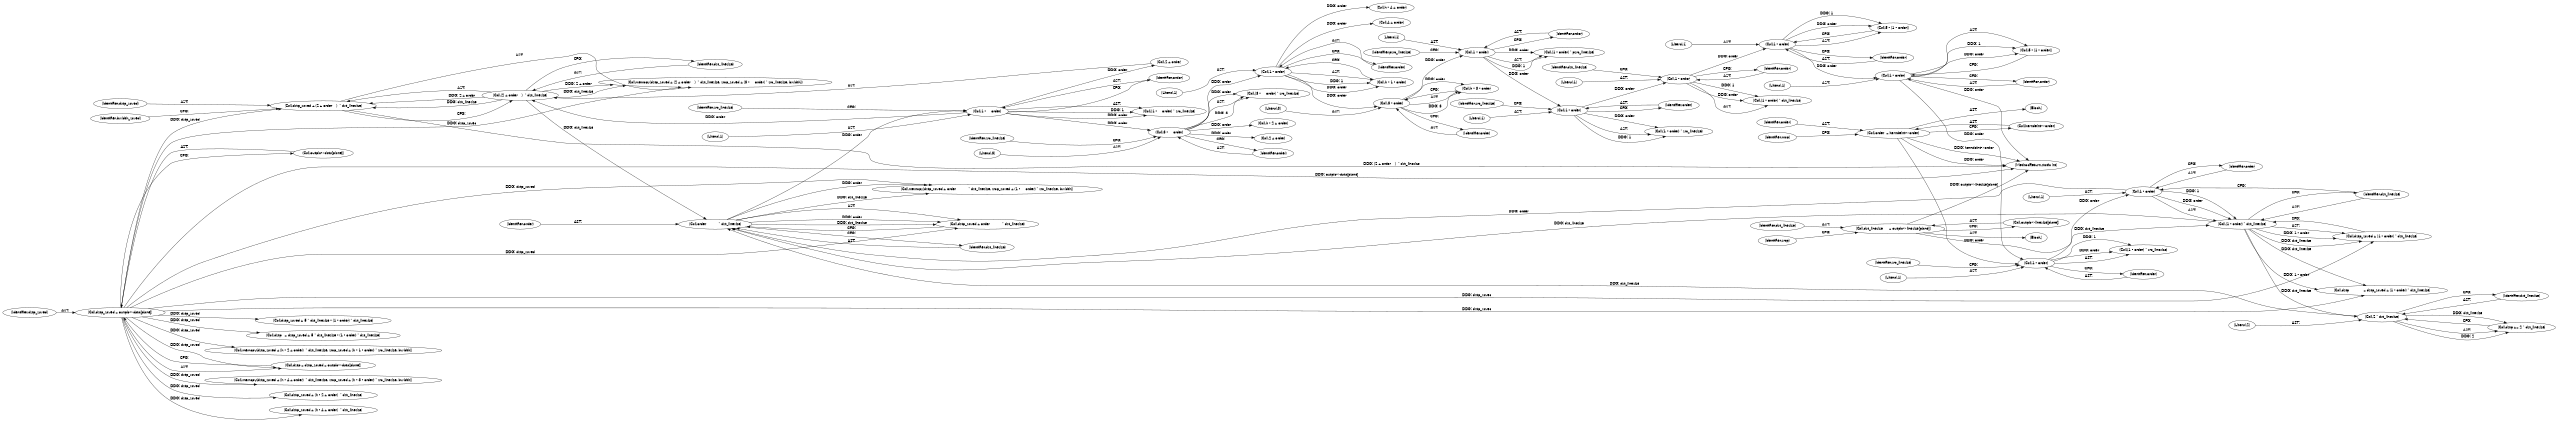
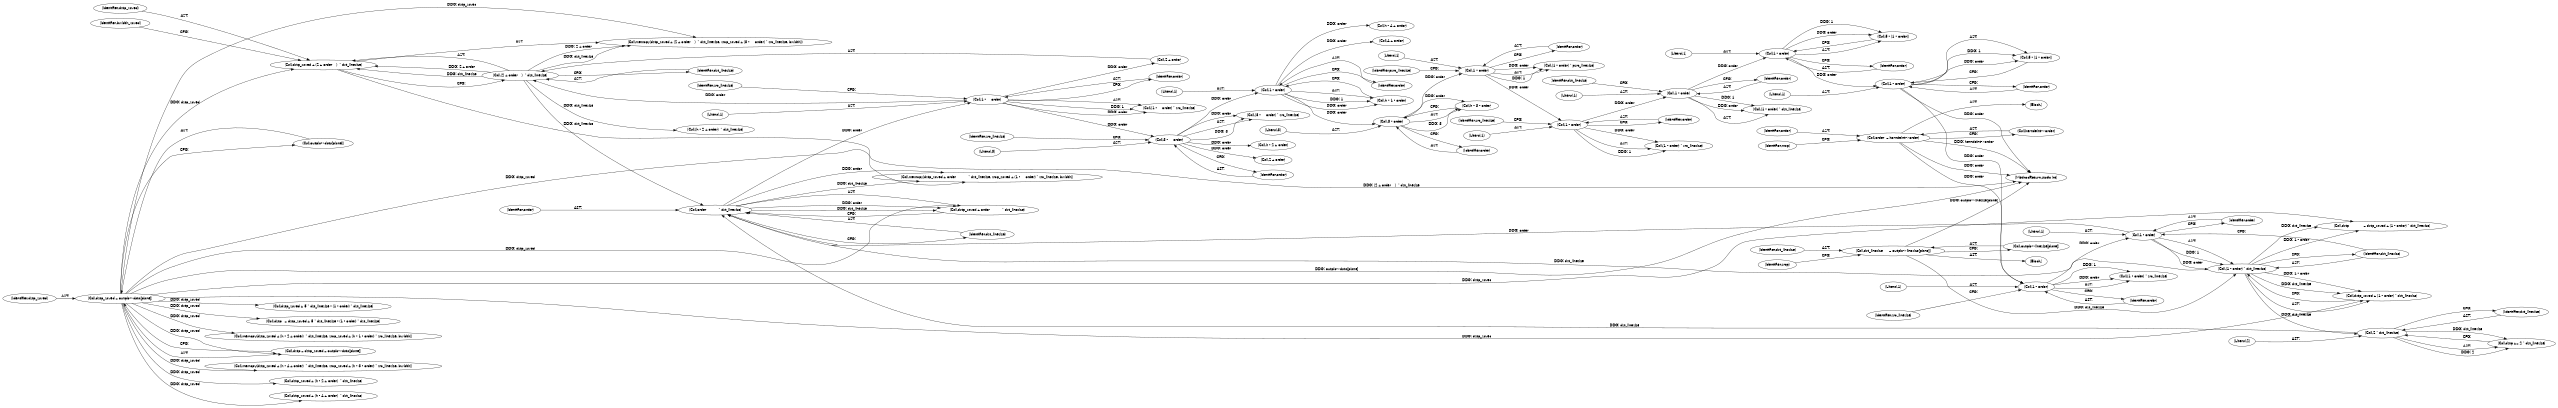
node "(Call,(h - 2 + order)  * dst_linesize)": added
